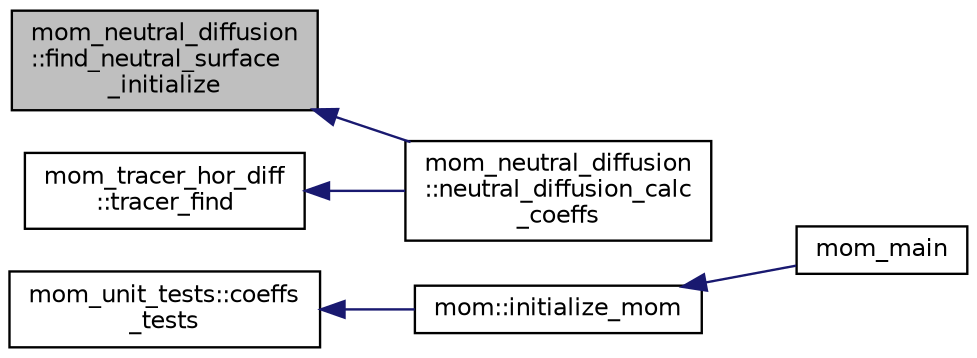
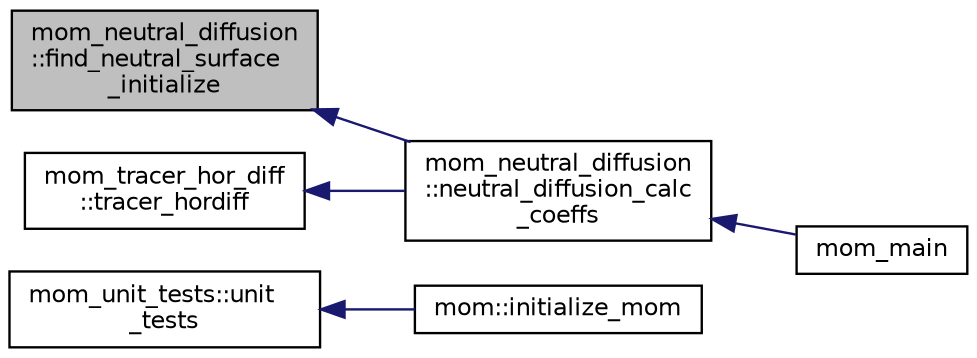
node "mom_tracer_hor_diff ::tracer_find": label "mom_tracer_hor_diff ::tracer_find" -> "mom_tracer_hor_diff ::tracer_hordiff"
edge "mom_main" -> "mom::initialize_mom": now "mom_main" -> "mom_neutral_diffusion ::neutral_diffusion_calc _coeffs"
node "mom_unit_tests::coeffs _tests": label "mom_unit_tests::coeffs _tests" -> "mom_unit_tests::unit _tests"
